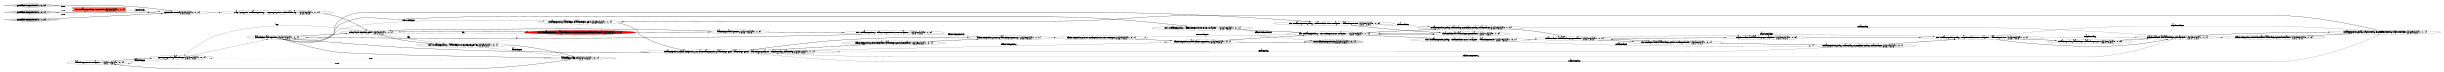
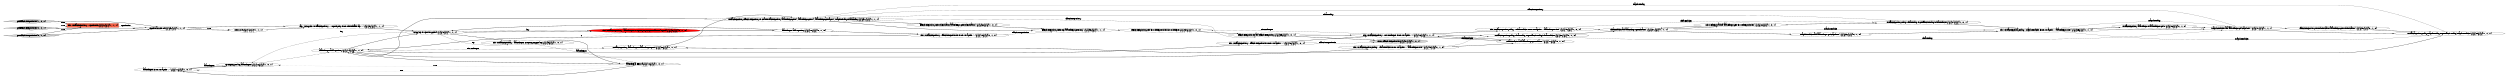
edge "getEffectiveRepositories['0', '1', '0']" -> "List<ArtifactRepository> repositories@@@2@@@['1', '1', '1']": style dotted -> bold
node "return null@@@4@@@['1', '1', '1']": added
